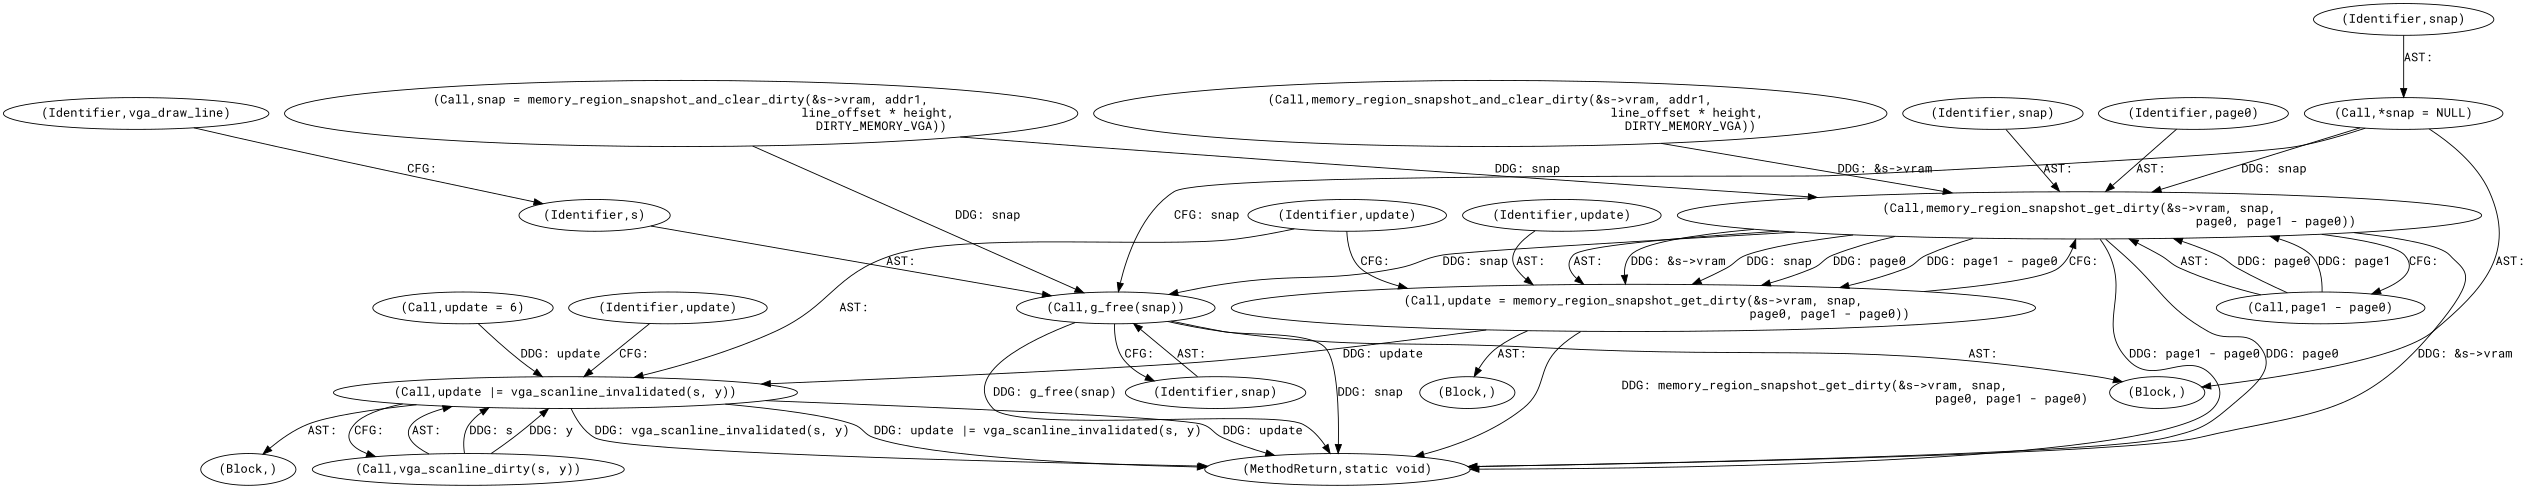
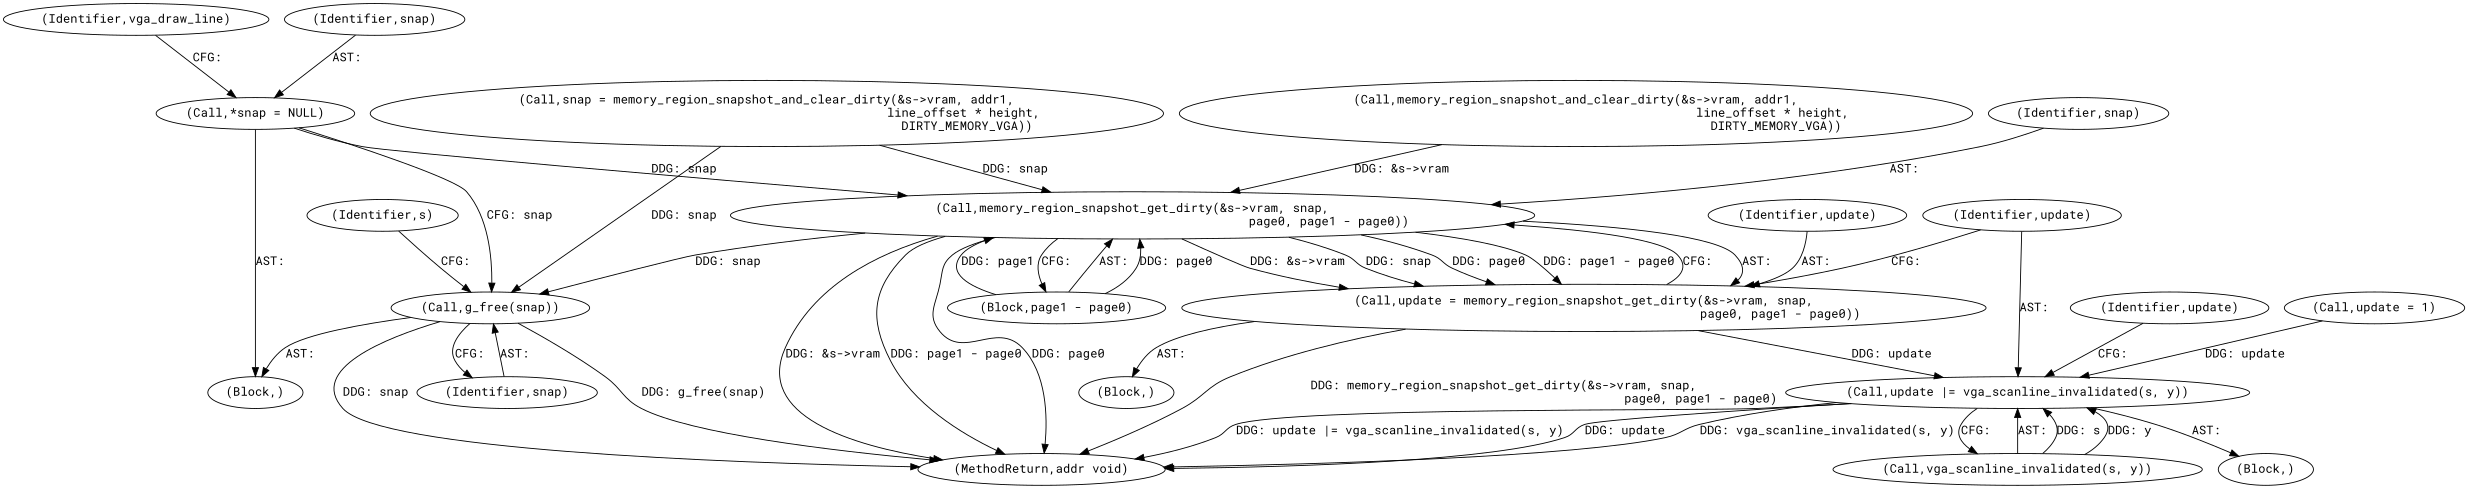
node "(Identifier,page0)": removed
edge "(Identifier,vga_draw_line)" -> "(Identifier,s)": now "(Identifier,vga_draw_line)" -> "(Call,*snap = NULL)"
edge "(Identifier,s)" -> "(Call,g_free(snap))": label "AST: " -> "CFG: "
node "(Call,update = 6)": label "(Call,update = 6)" -> "(Call,update = 1)"
node "(Call,page1 - page0)": label "(Call,page1 - page0)" -> "(Block,page1 - page0)"
node "(Call,vga_scanline_dirty(s, y))": label "(Call,vga_scanline_dirty(s, y))" -> "(Call,vga_scanline_invalidated(s, y))"
node "(MethodReturn,static void)": label "(MethodReturn,static void)" -> "(MethodReturn,addr void)"
